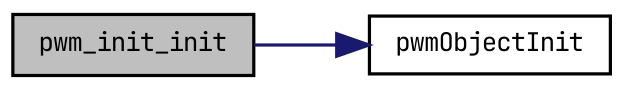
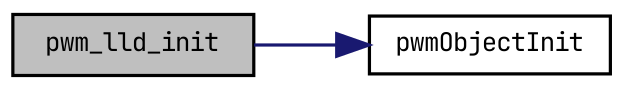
node "pwm_init_init": label "pwm_init_init" -> "pwm_lld_init"
